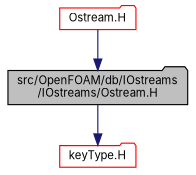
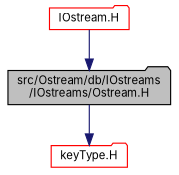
node "Ostream.H": label "Ostream.H" -> "IOstream.H"
node "src/OpenFOAM/db/IOstreams /IOstreams/Ostream.H": label "src/OpenFOAM/db/IOstreams /IOstreams/Ostream.H" -> "src/Ostream/db/IOstreams /IOstreams/Ostream.H"
